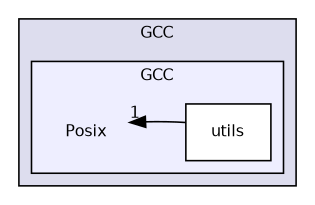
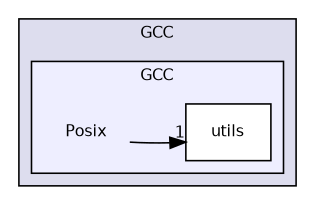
edge "utils" -> "Posix": reversed
